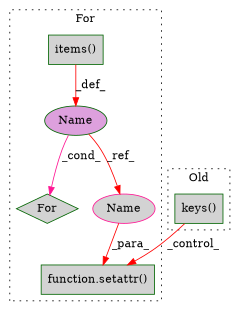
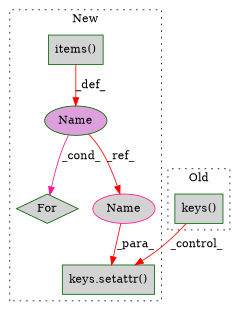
cluster "For": label "For" -> "New"
node "function.setattr()": label "function.setattr()" -> "keys.setattr()"
